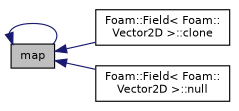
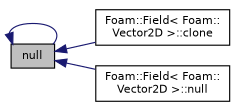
node "map": label "map" -> "null"
